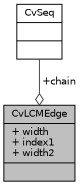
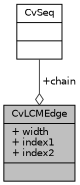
node "CvLCMEdge": text "+ width2" -> "+ index2"
